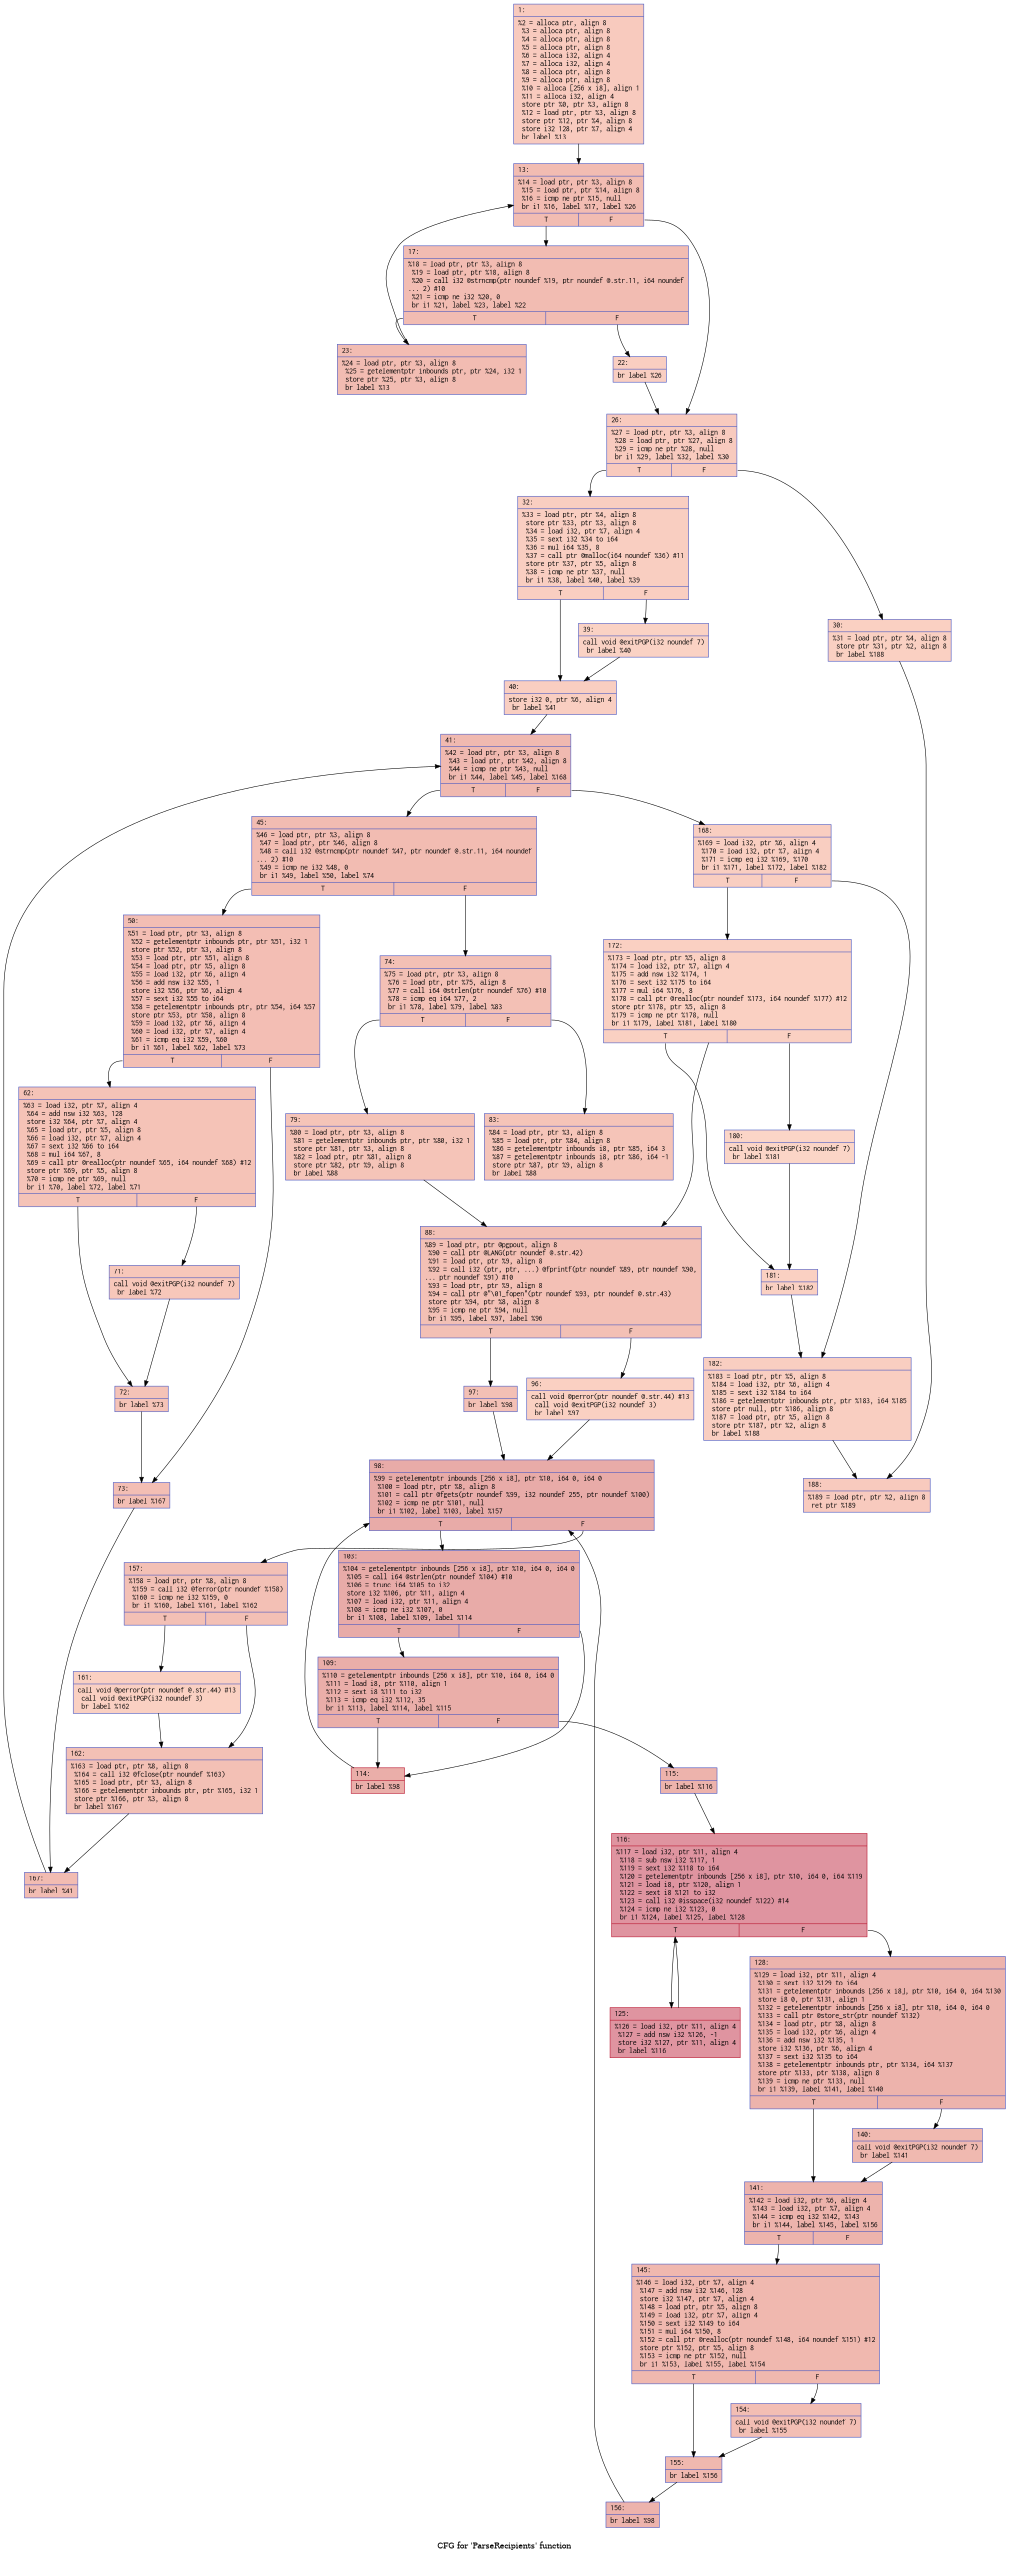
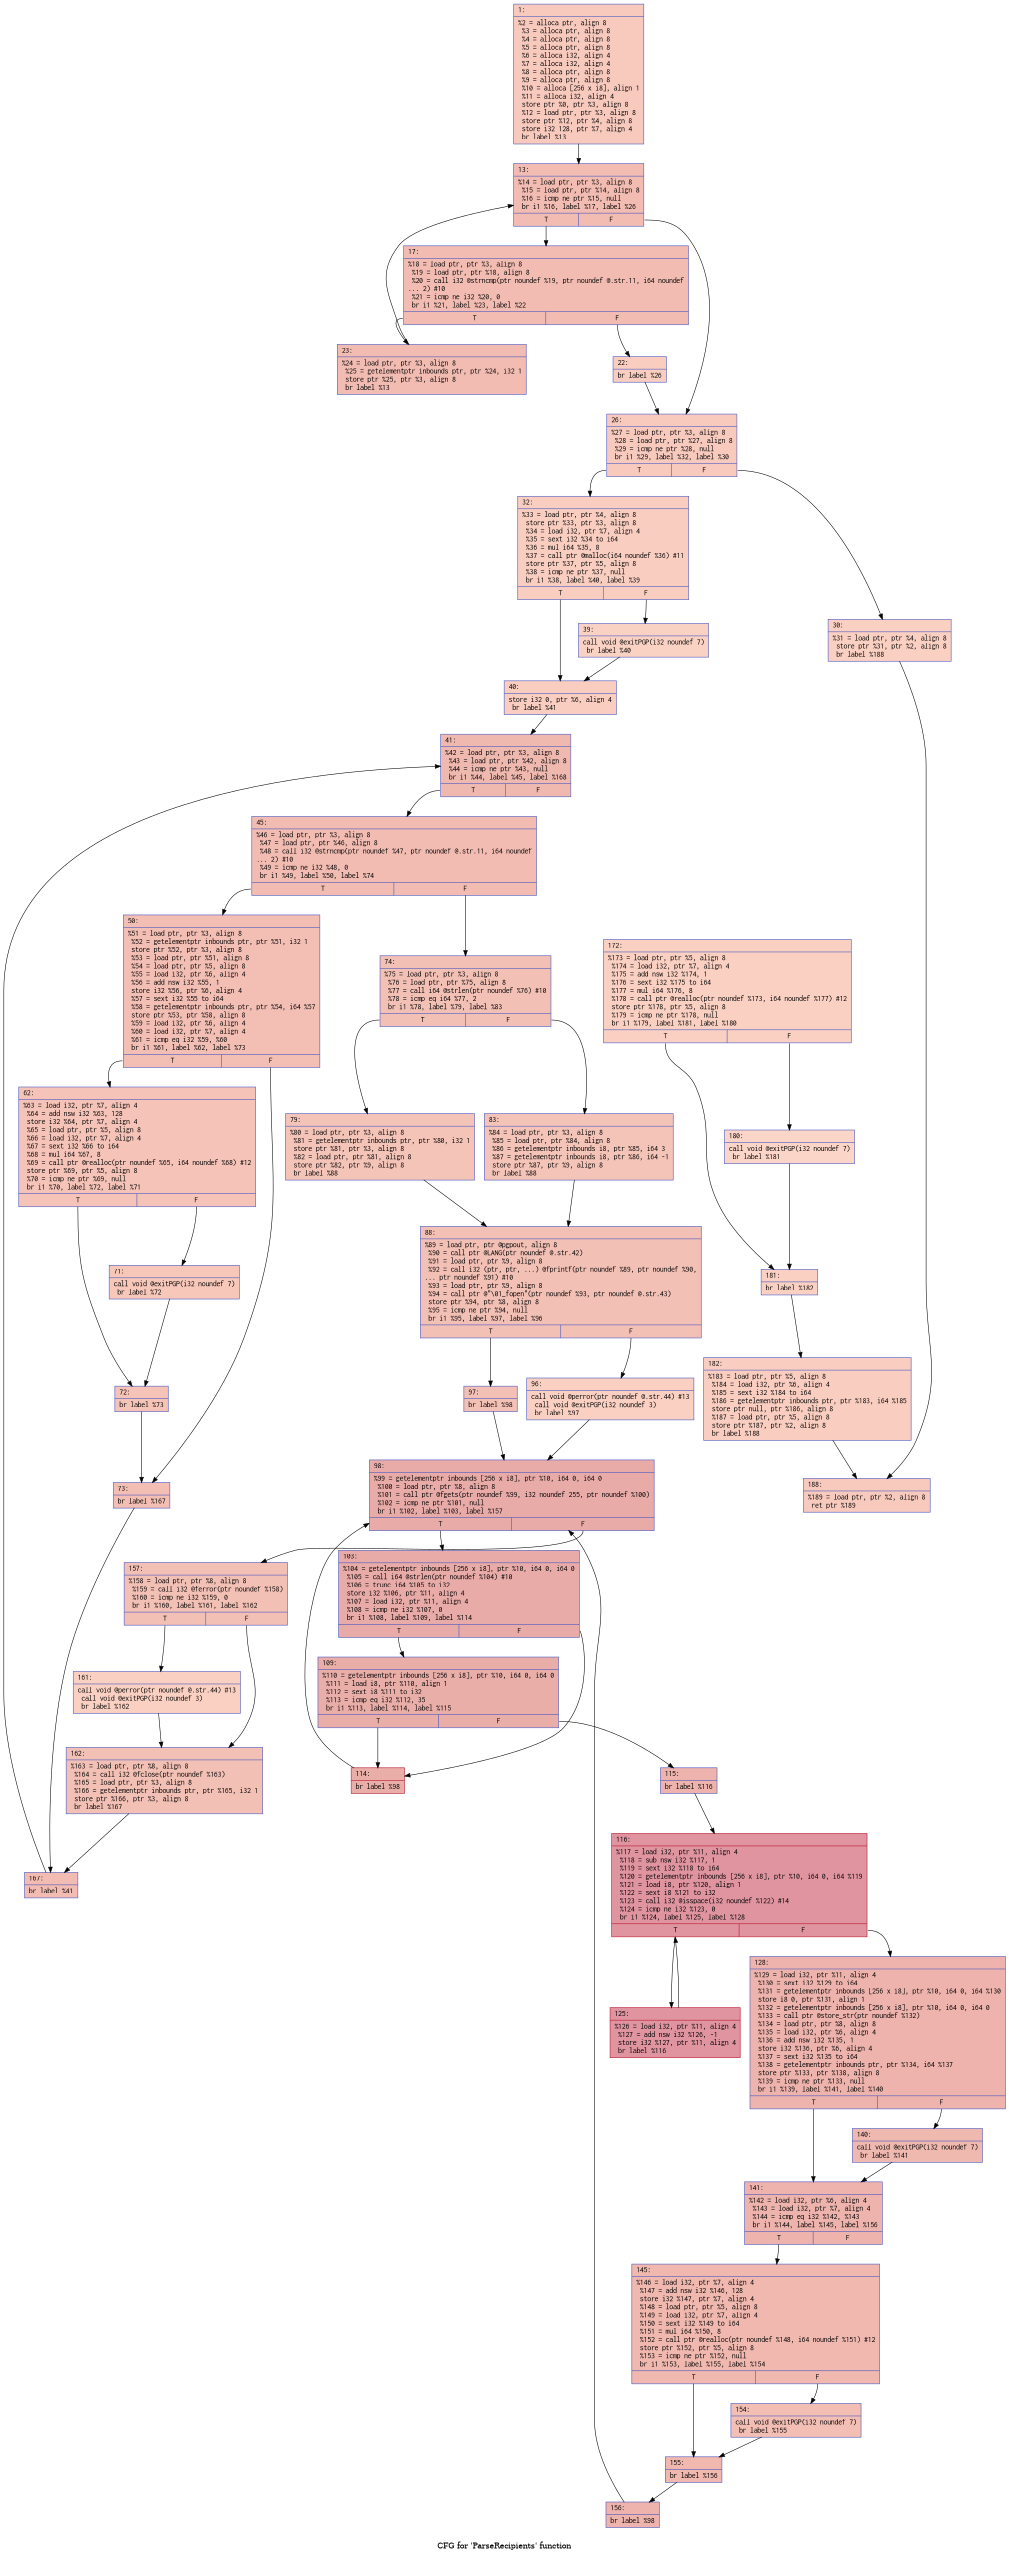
node "168:": removed
edge "172:" -> "88:": now "83:" -> "88:"
